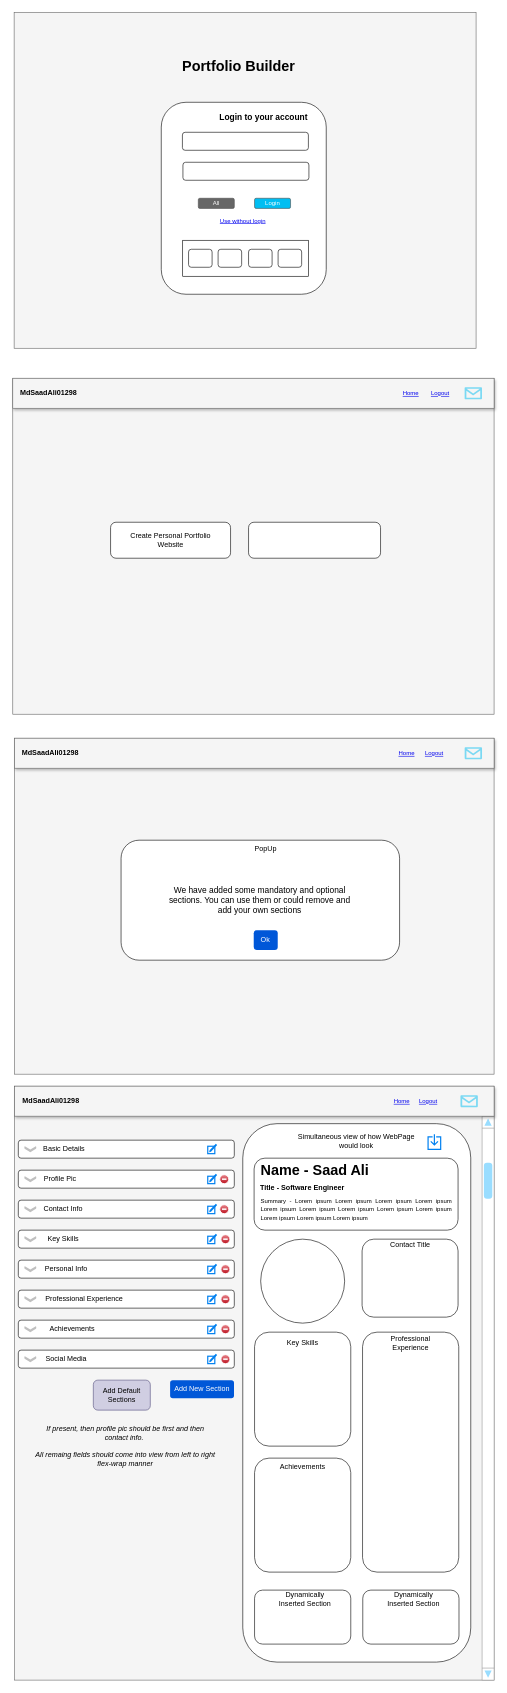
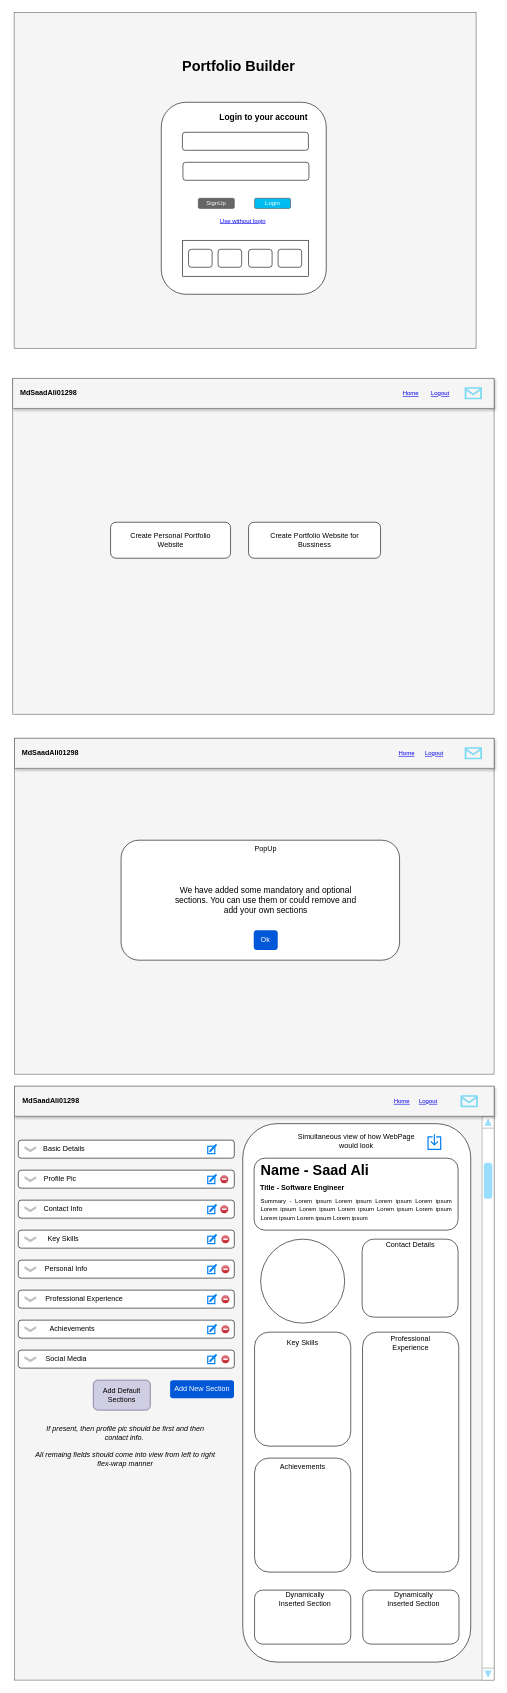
node "All": label "All" -> "SignUp"
node "Create Portfolio Website for Bussiness": added
node "We have added some mandatory and optional sections. You can use them or could remove and add your own sections": moved (260, 900) -> (266, 900)
node "Contact Title": label "Contact Title" -> "Contact Details"
